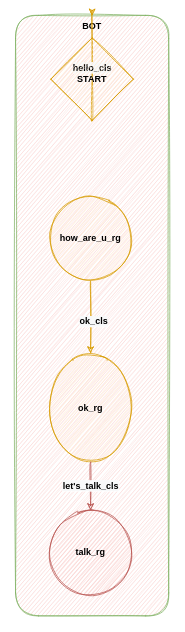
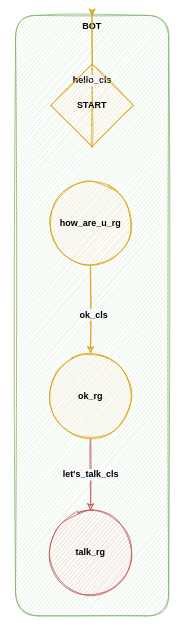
node "START": moved (92, 79) -> (92, 105)
node "how_are_u_rg": moved (90, 238) -> (90, 223)
node "BOT": fillcolor #f8cecc -> #d5e8d4
node "ok_rg": size 86x109 -> 86x86
